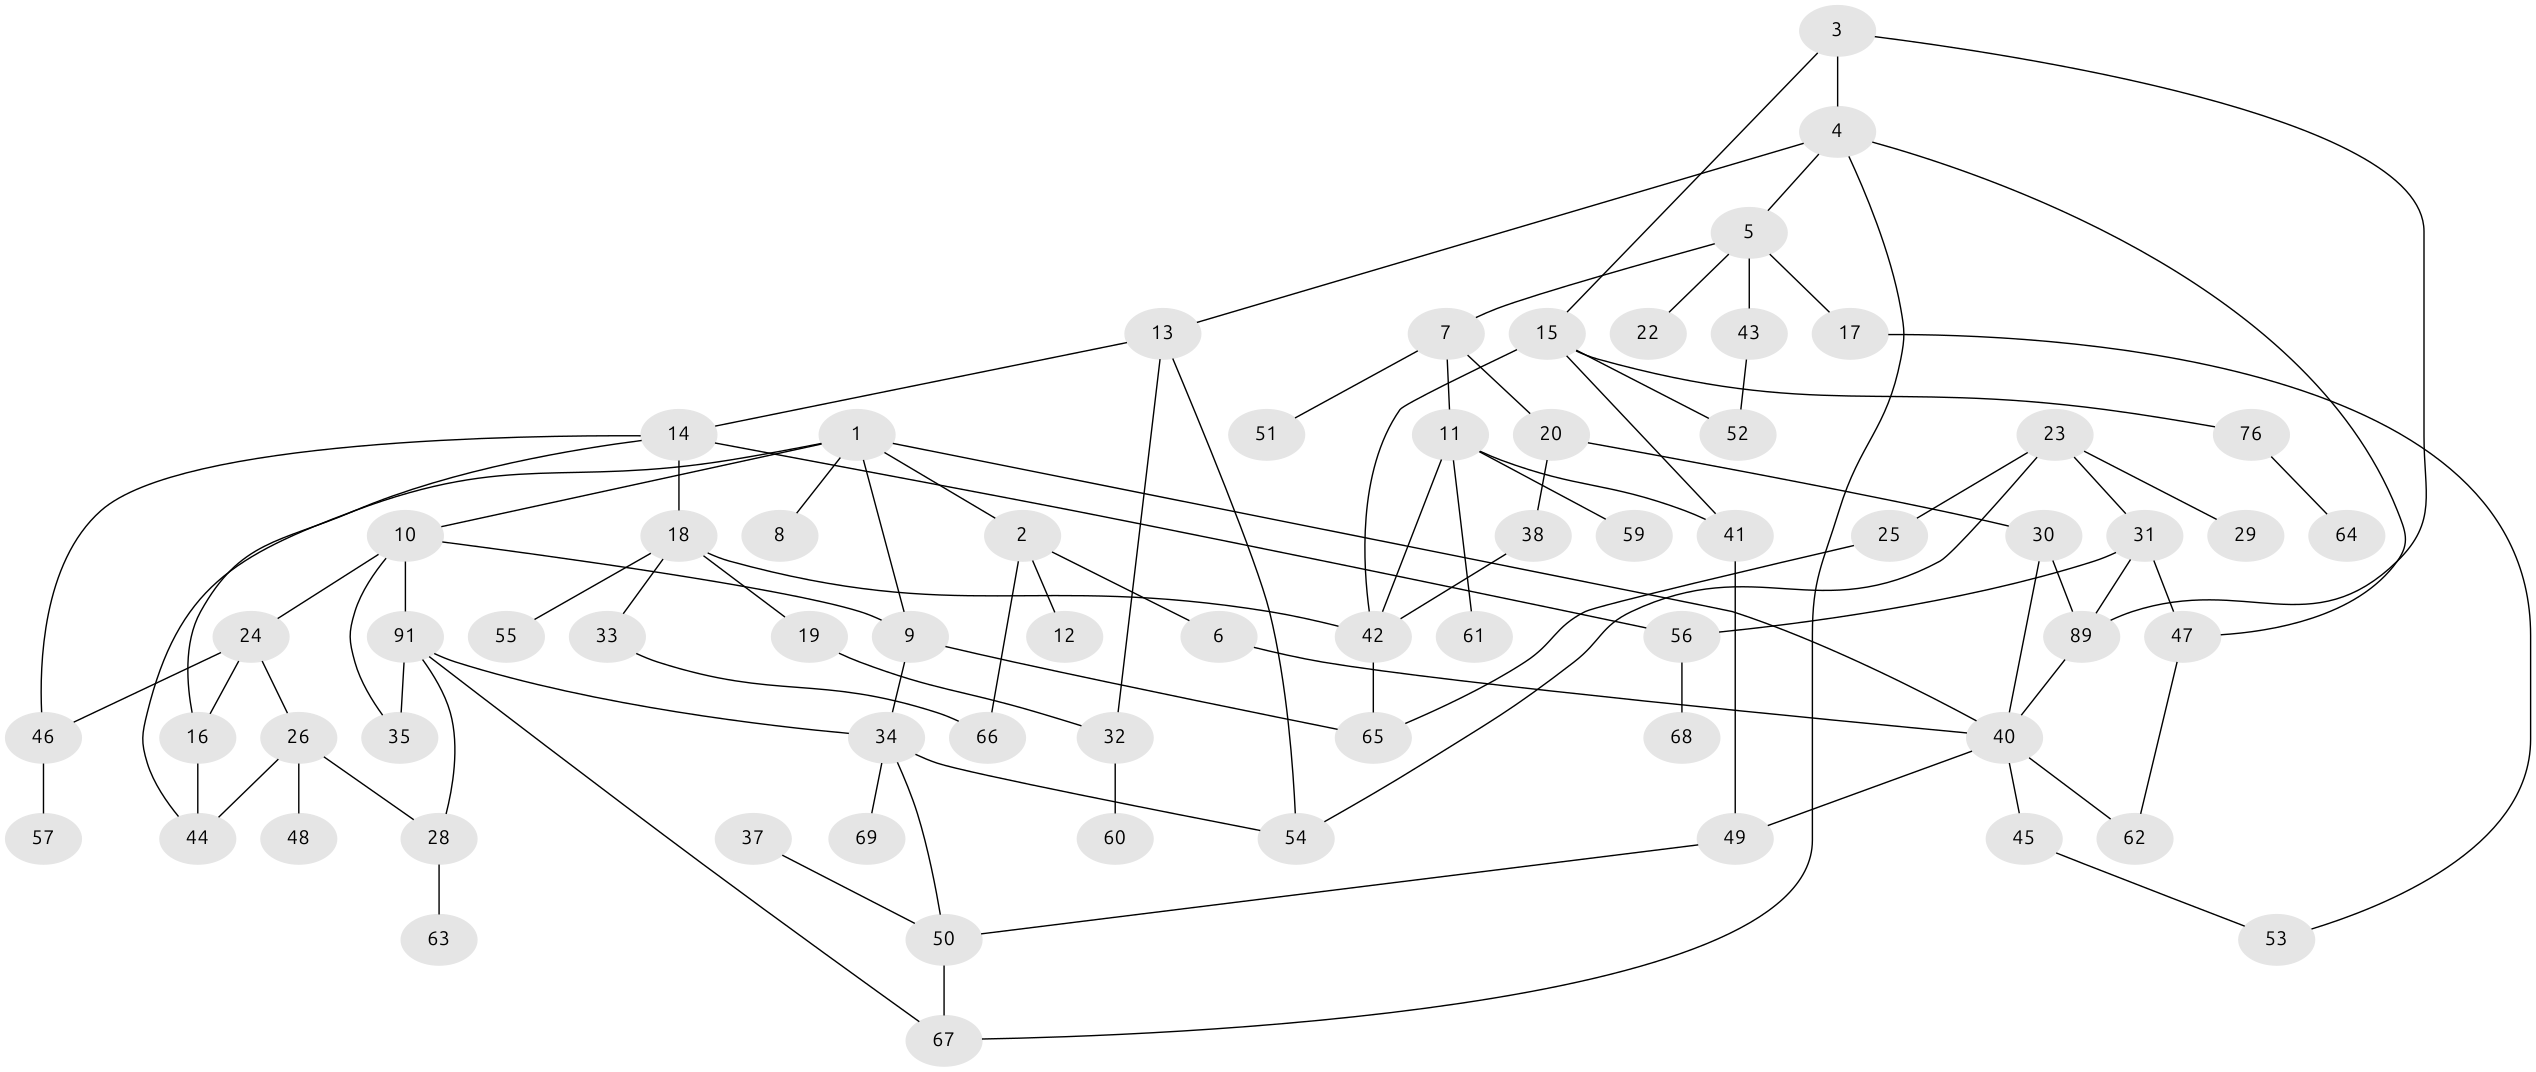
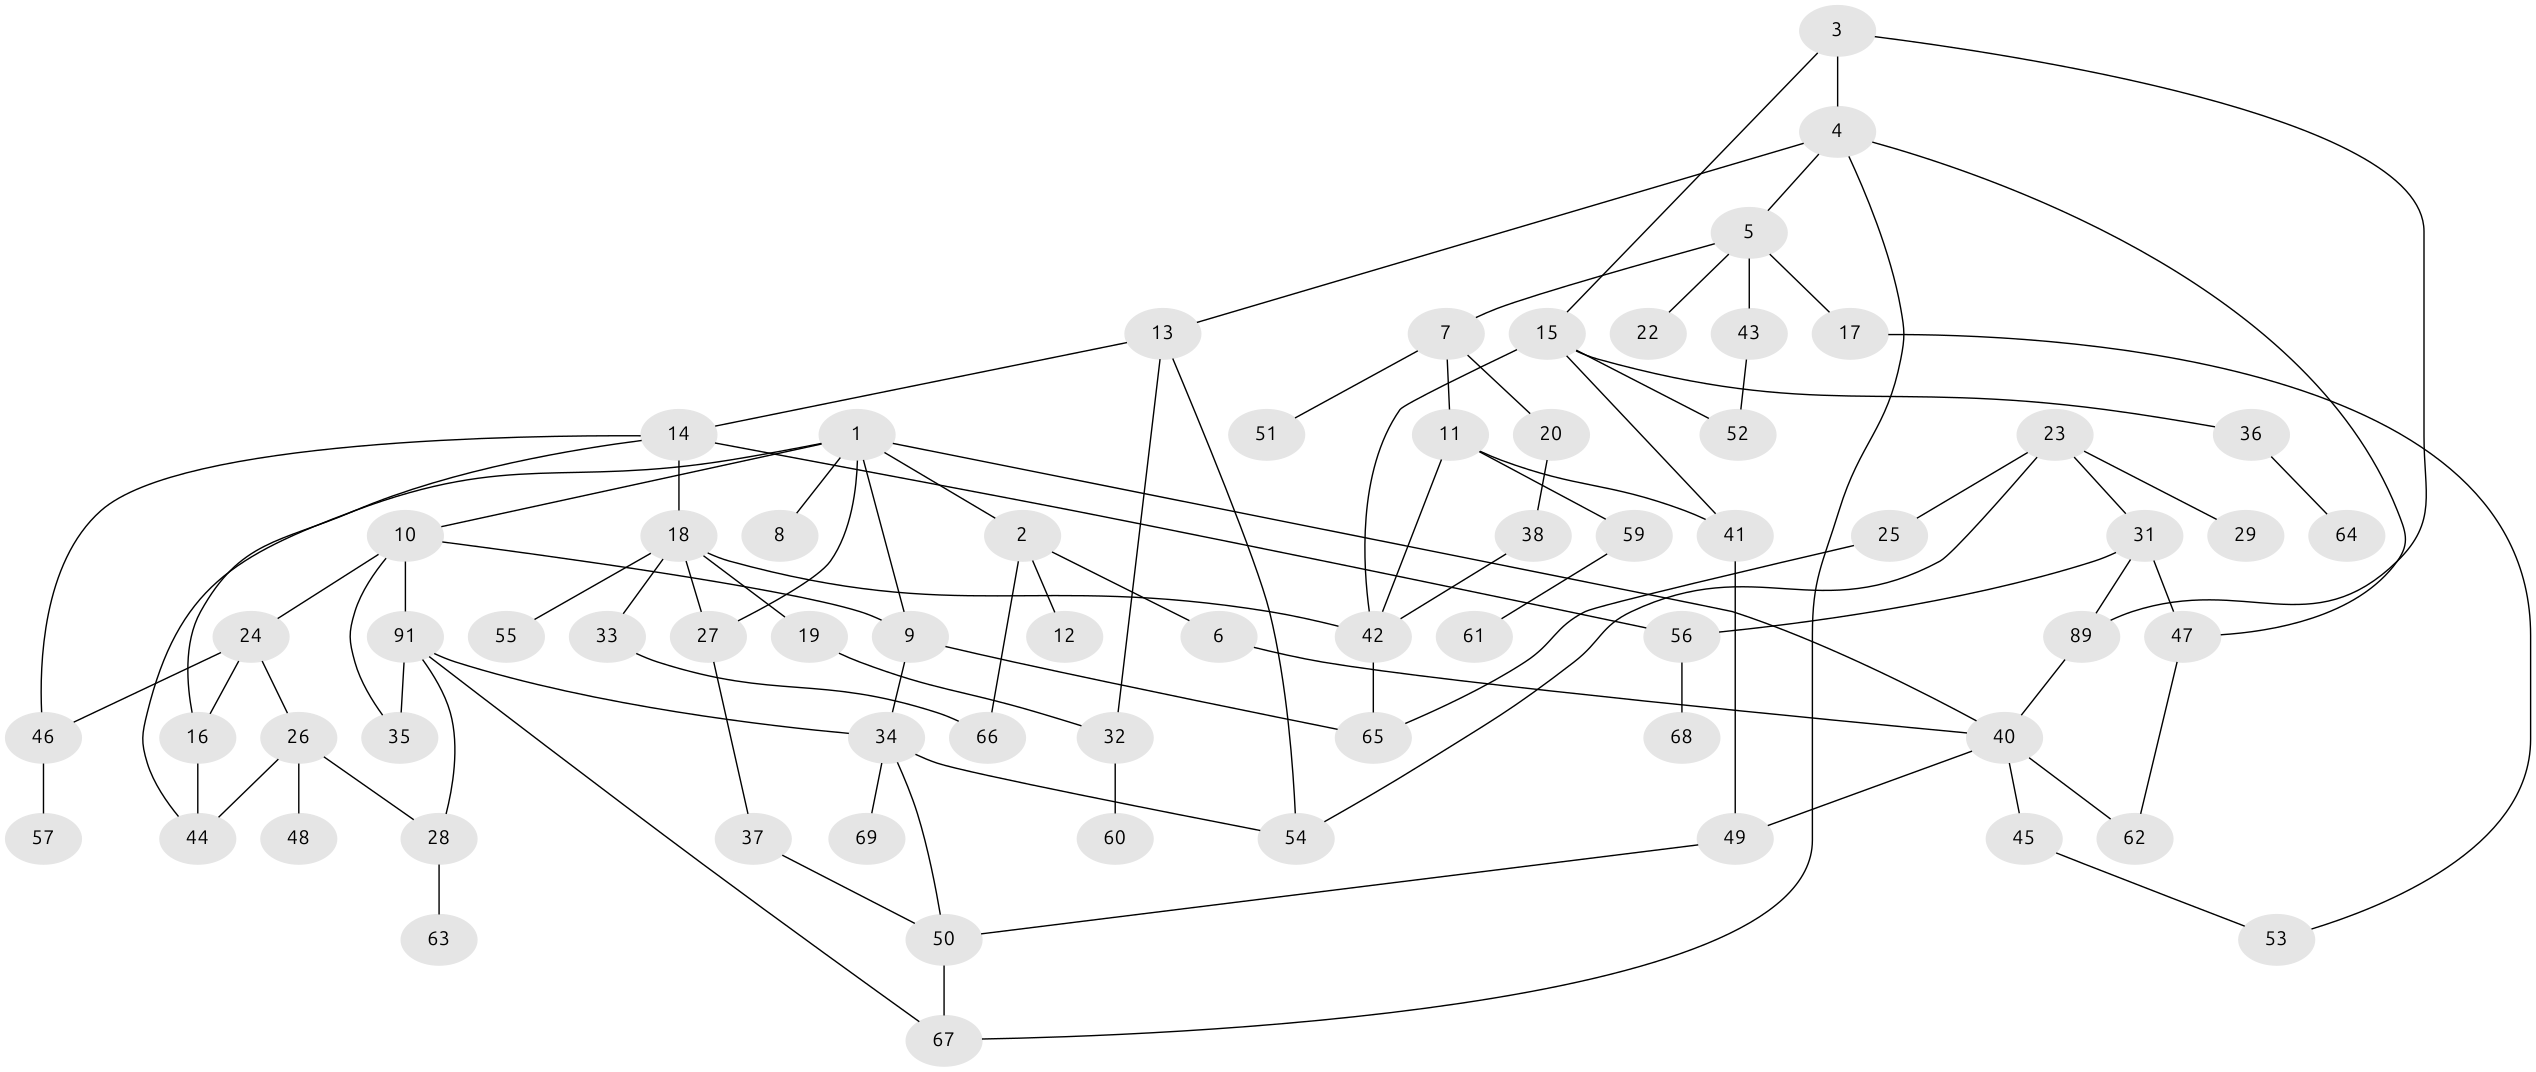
node "76": label "76" -> "36"
edge "11" -- "61": now "59" -- "61"
node "30": removed
node "27": added
